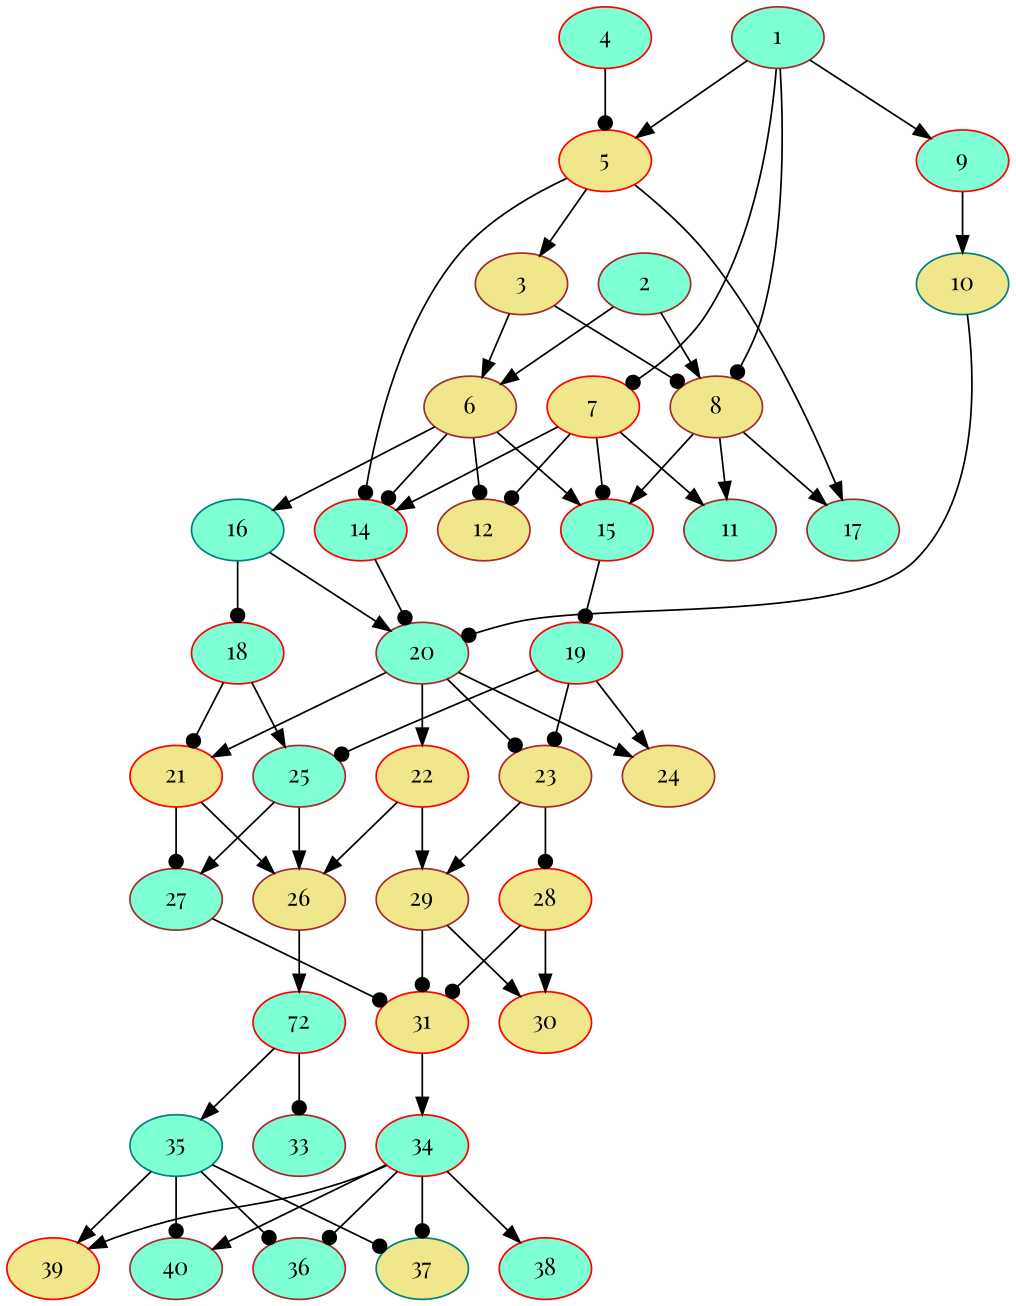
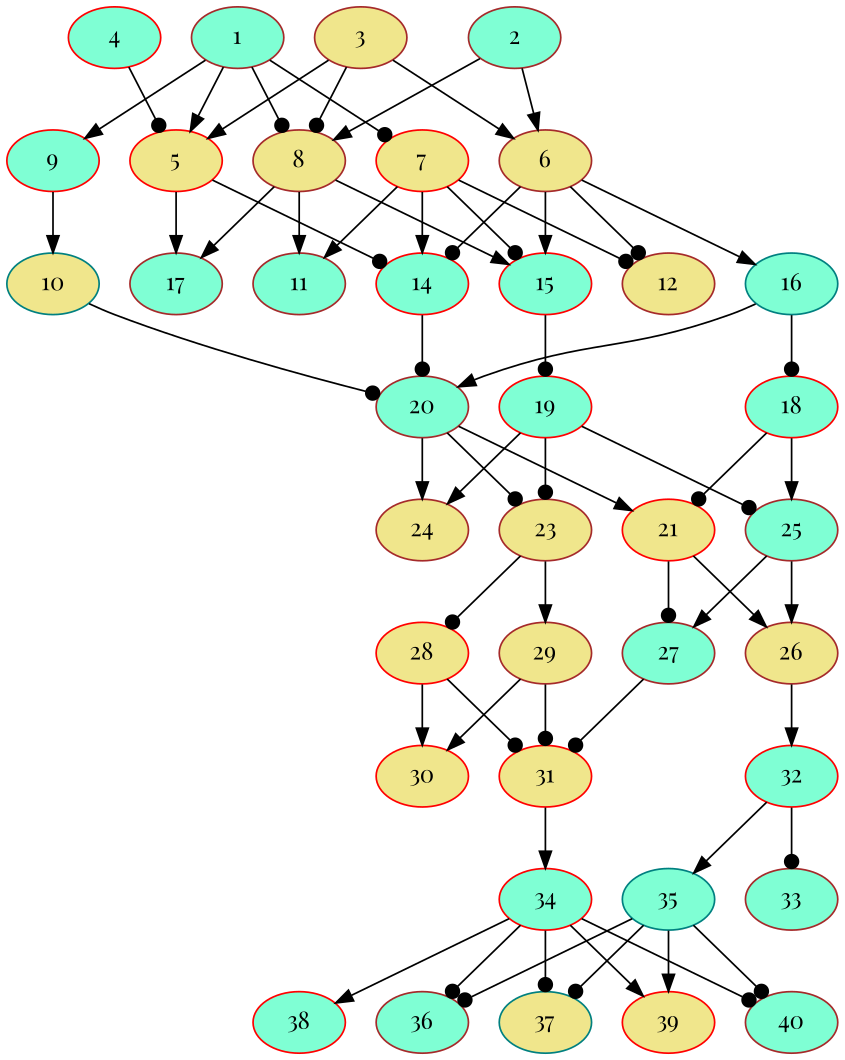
edge "5" -> "3": reversed
node "22": removed
node "72": label "72" -> "32"
edge "34" -> "40": arrowhead normal -> dot
